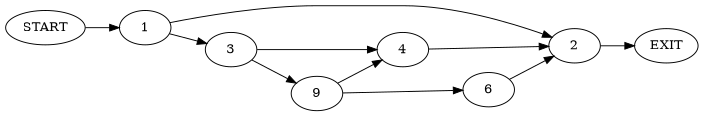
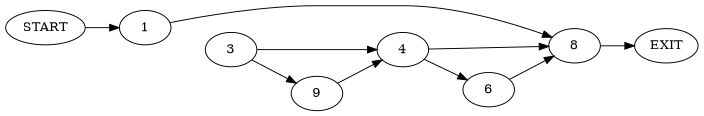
edge "1" -> "3": removed
node "2": label "2" -> "8"
edge "9" -> "6": now "4" -> "6"
